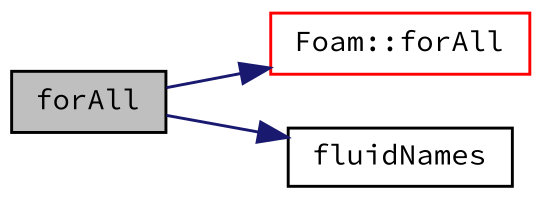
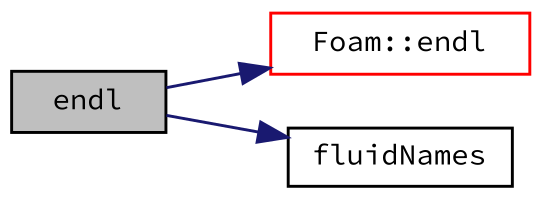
node "Foam::forAll": label "Foam::forAll" -> "Foam::endl"
node "forAll": label "forAll" -> "endl"
